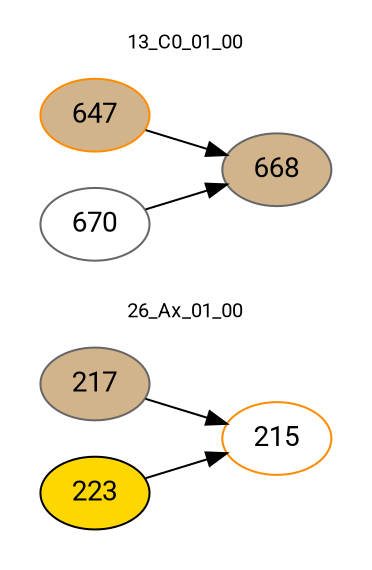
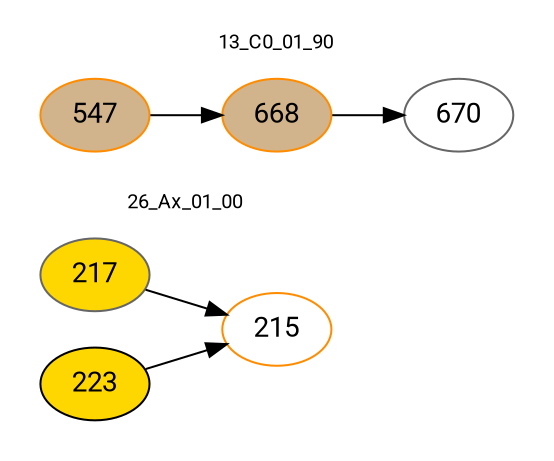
cluster "13_C0_01_00": label "13_C0_01_00" -> "13_C0_01_90"
node "647": label "647" -> "547"
node "668": color gray40 -> darkorange
edge "670" -> "668": reversed
node "217": fillcolor tan -> gold
